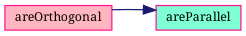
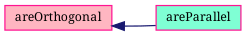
edge "areOrthogonal" -> "areParallel": reversed
